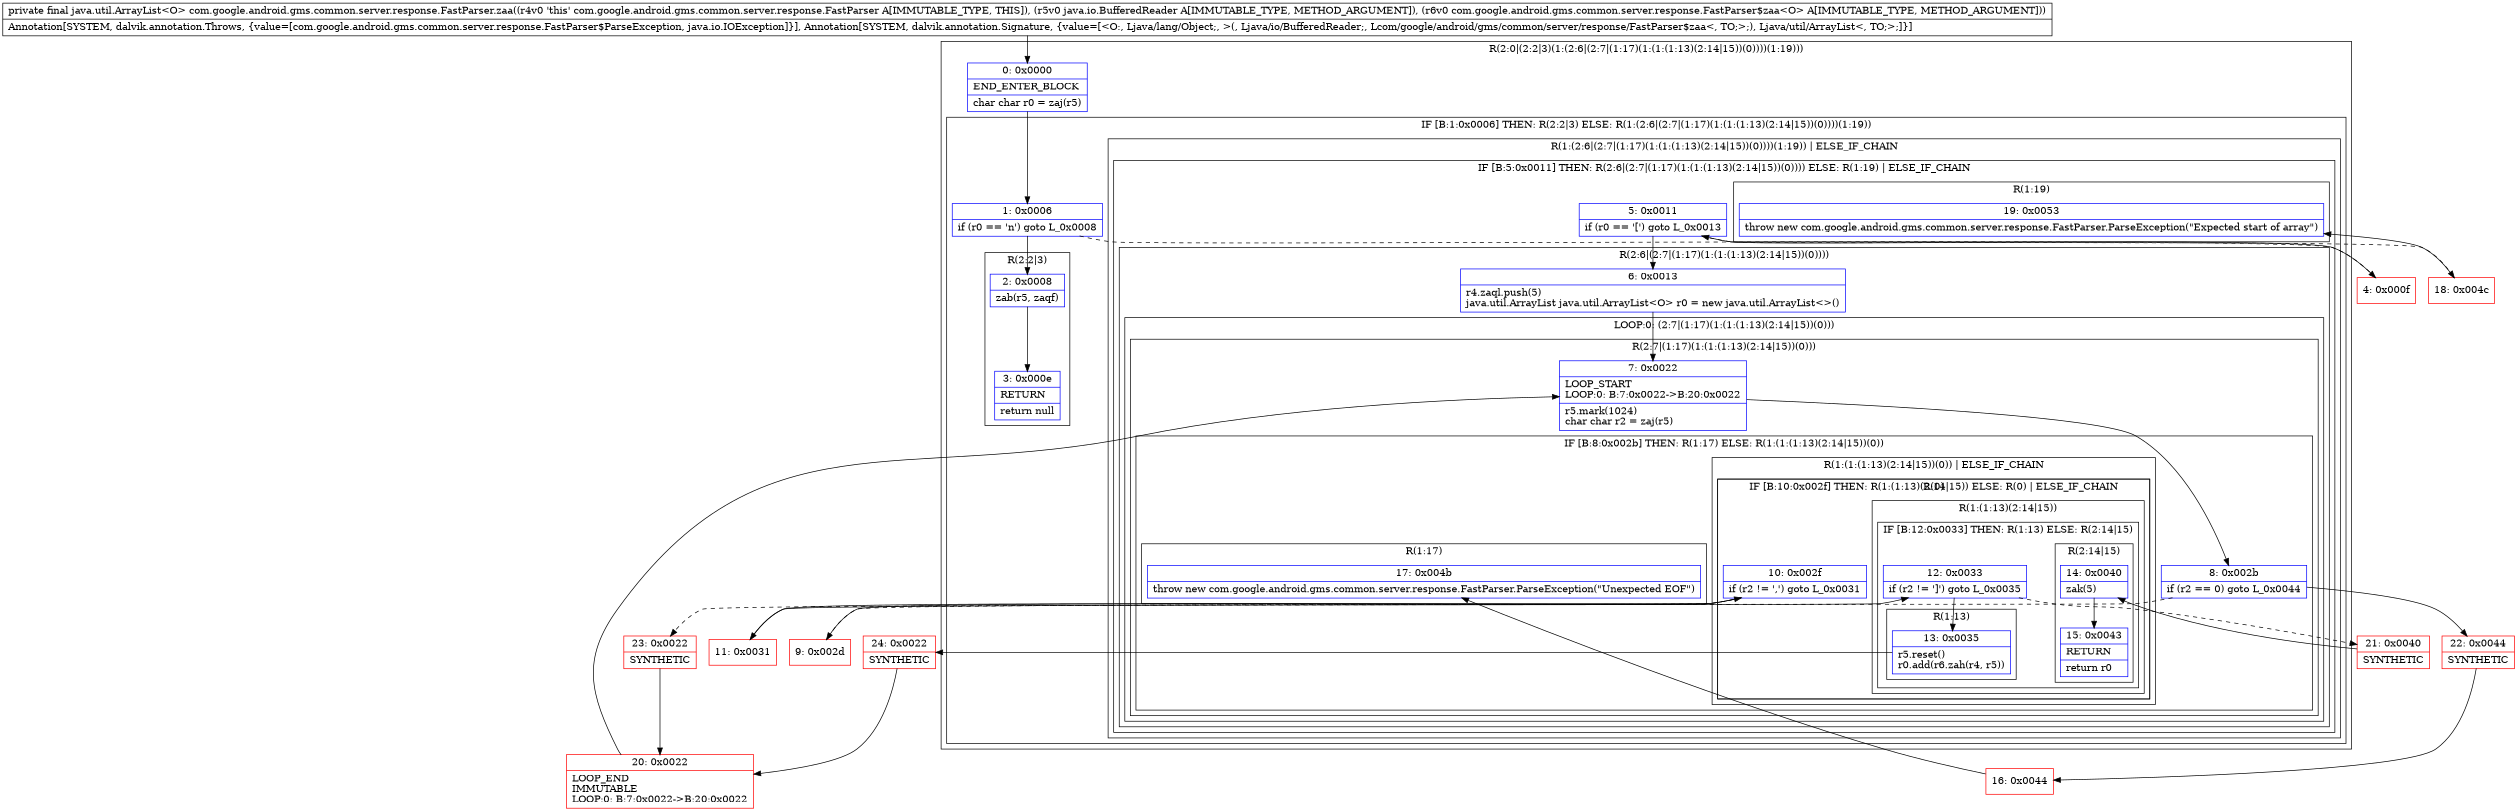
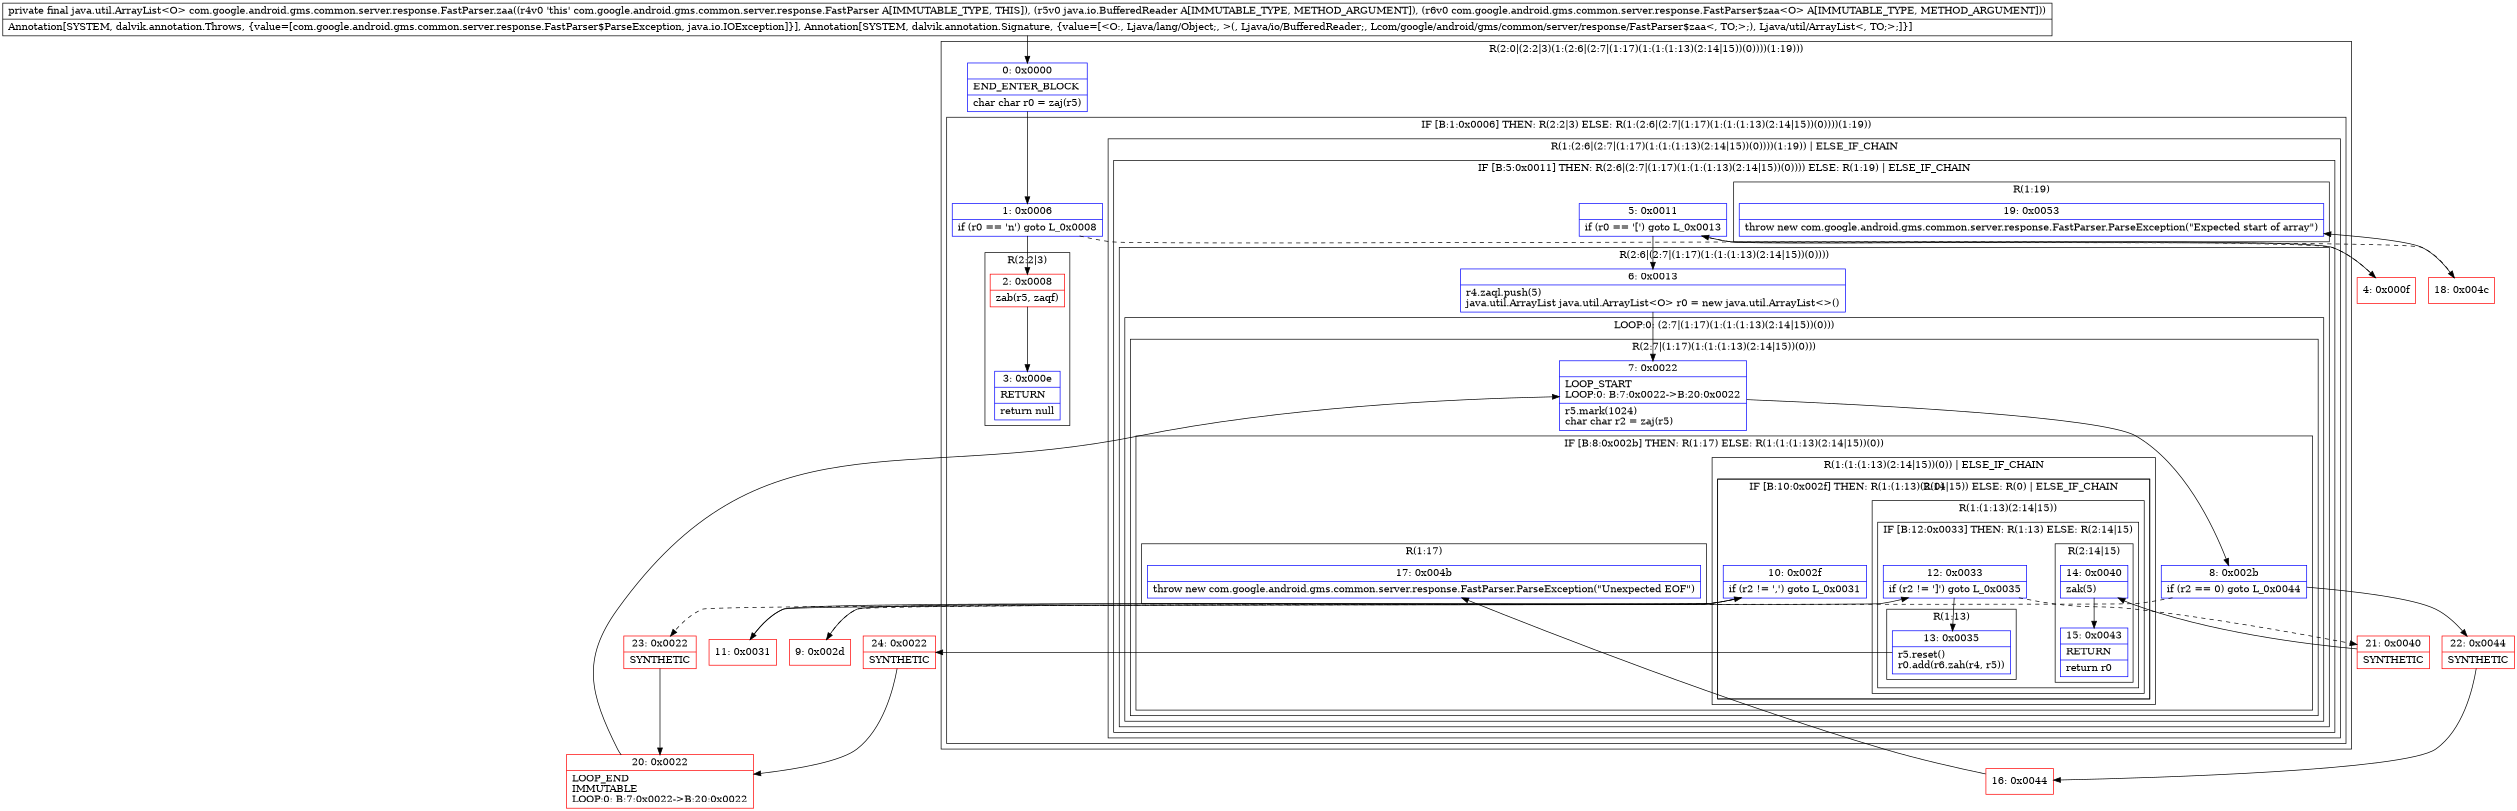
node "2: 0x0008": color blue -> red
